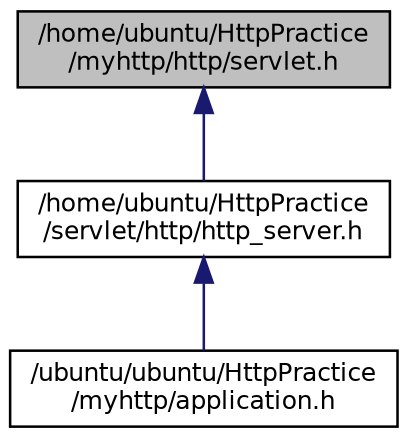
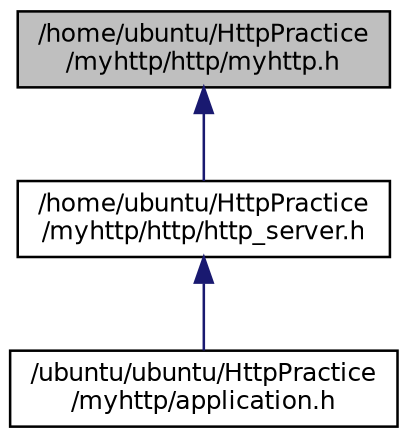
node "/home/ubuntu/HttpPractice /myhttp/http/servlet.h": label "/home/ubuntu/HttpPractice /myhttp/http/servlet.h" -> "/home/ubuntu/HttpPractice /myhttp/http/myhttp.h"
node "/home/ubuntu/HttpPractice /servlet/http/http_server.h": label "/home/ubuntu/HttpPractice /servlet/http/http_server.h" -> "/home/ubuntu/HttpPractice /myhttp/http/http_server.h"
